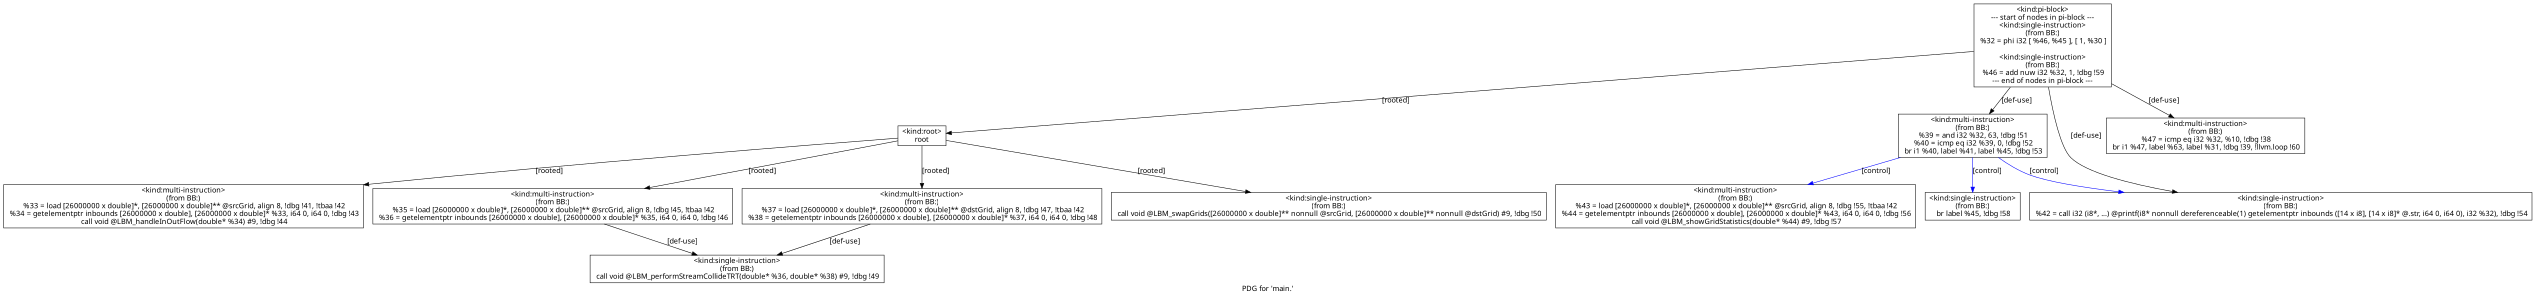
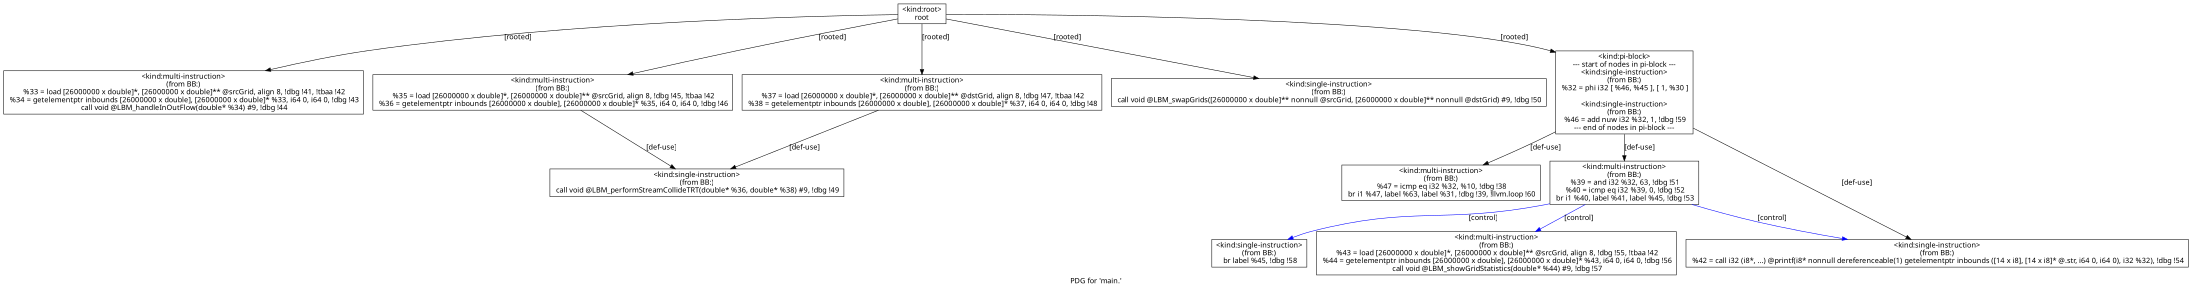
edge "<kind:pi-block>" -> "<kind:root>": reversed
